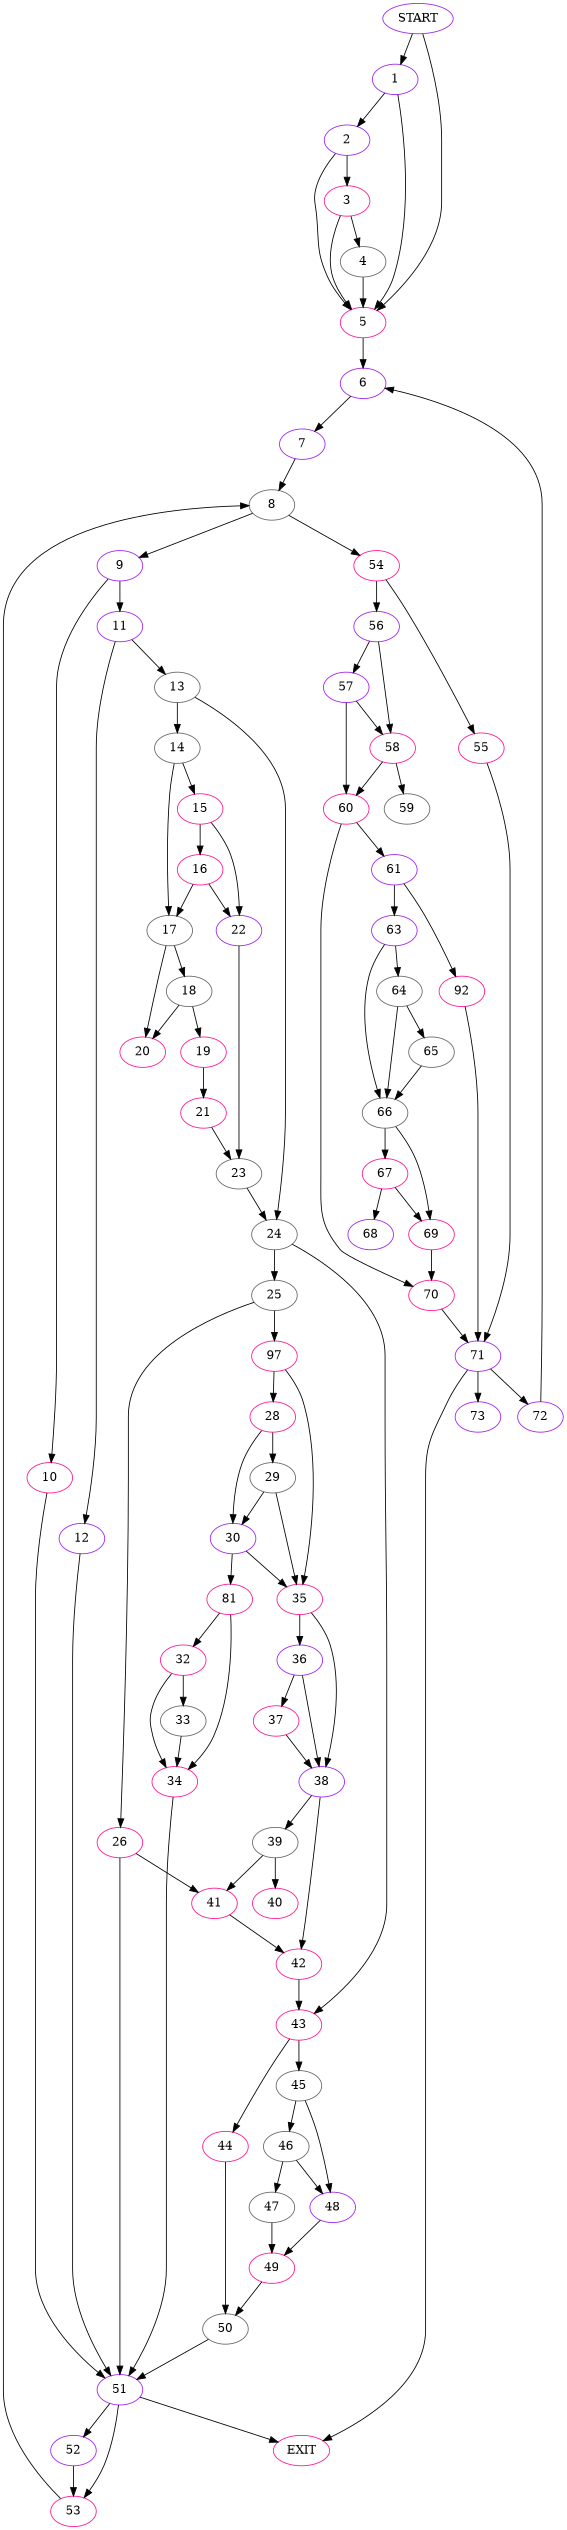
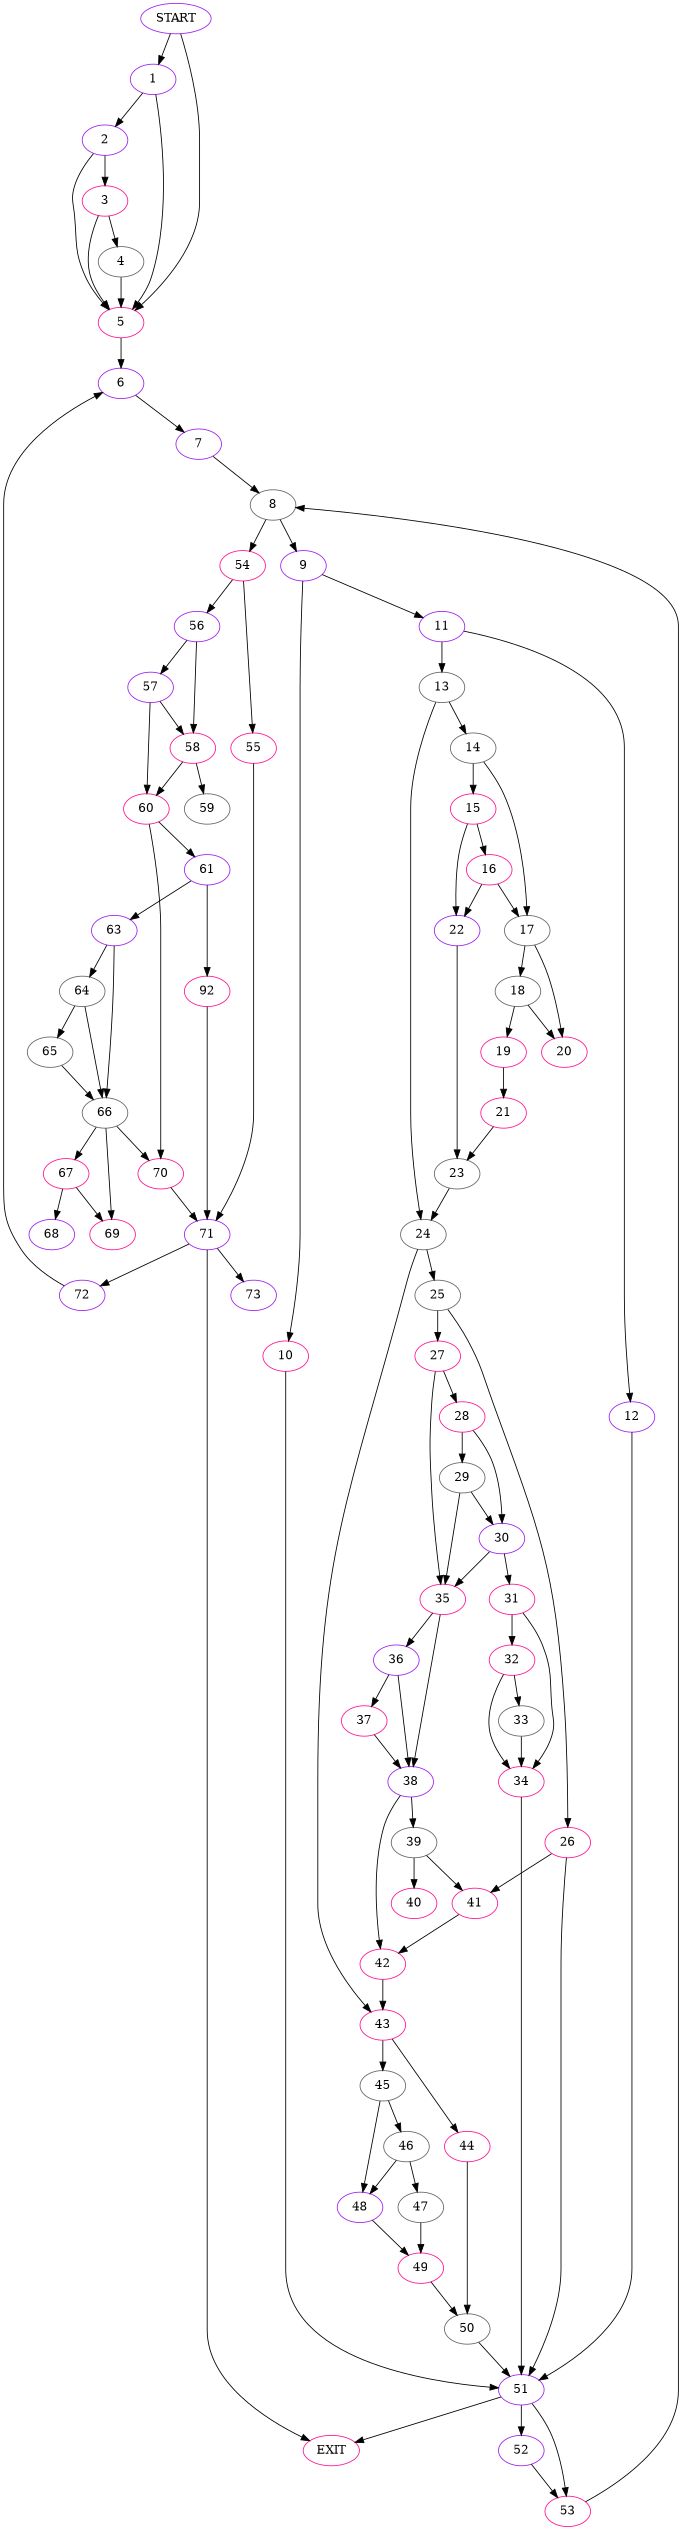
edge "69" -> "70": now "66" -> "70"
node "97": label "97" -> "27"
node "81": label "81" -> "31"
